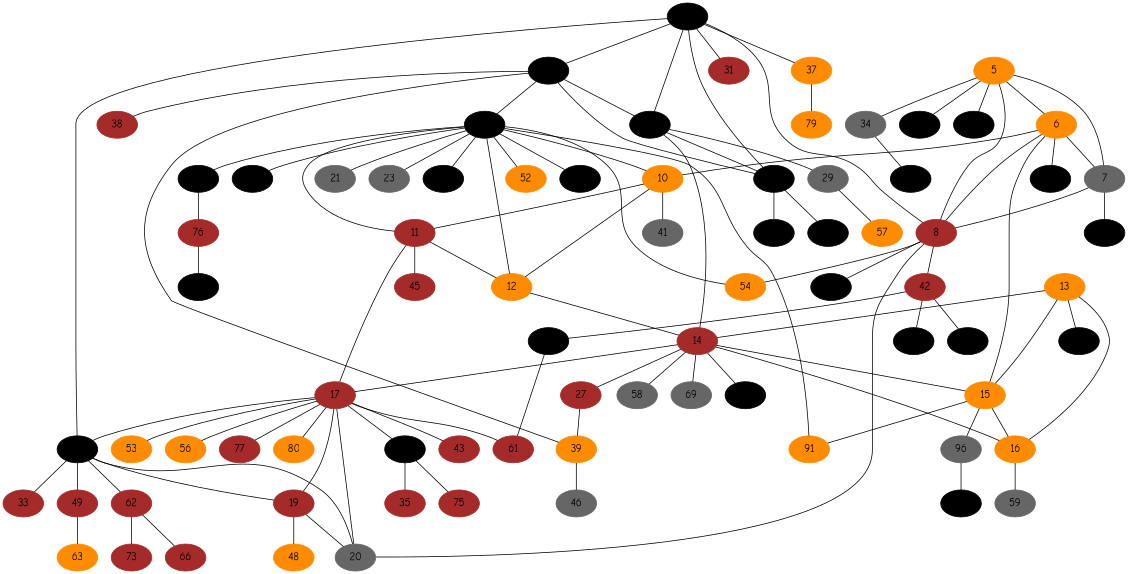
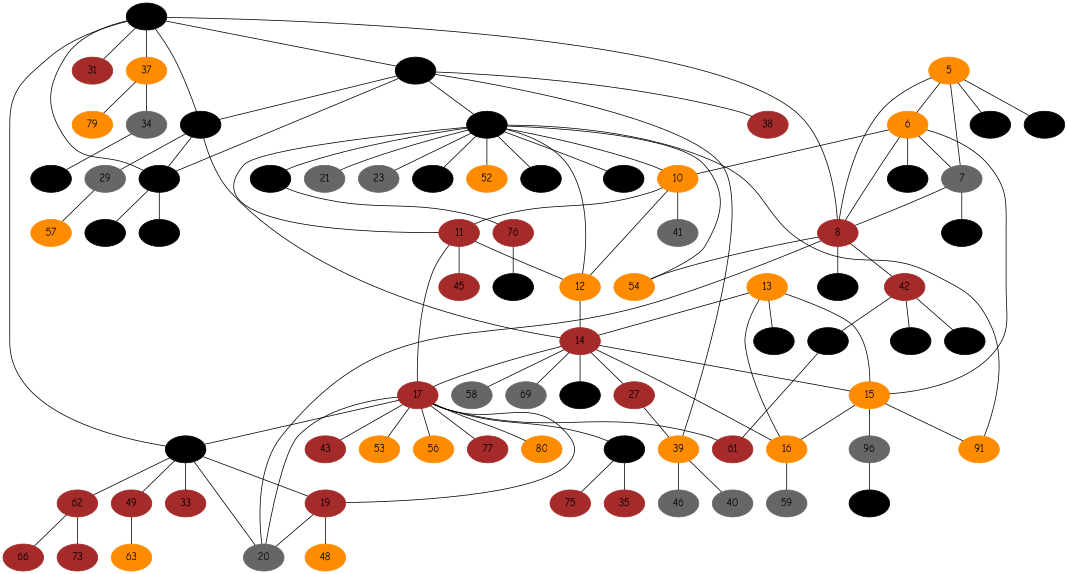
edge "5" -- "34": now "37" -- "34"
node "40": added
